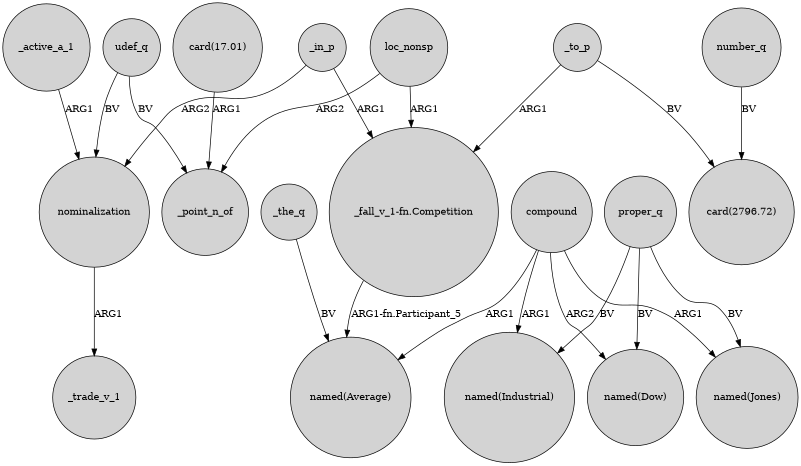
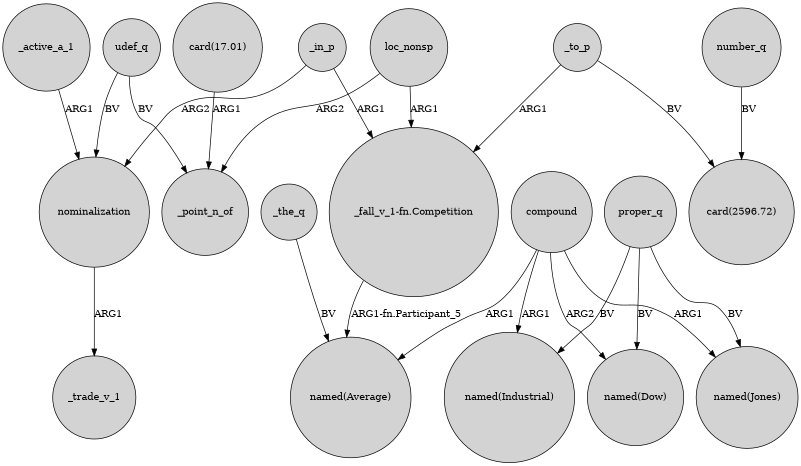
node "card(2796.72)": label "card(2796.72)" -> "card(2596.72)"
